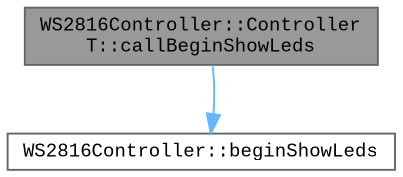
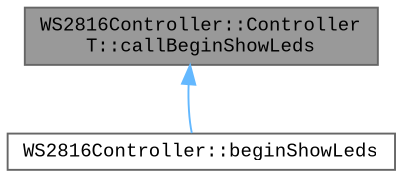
edge "WS2816Controller::Controller T::callBeginShowLeds" -> "WS2816Controller::beginShowLeds": reversed
